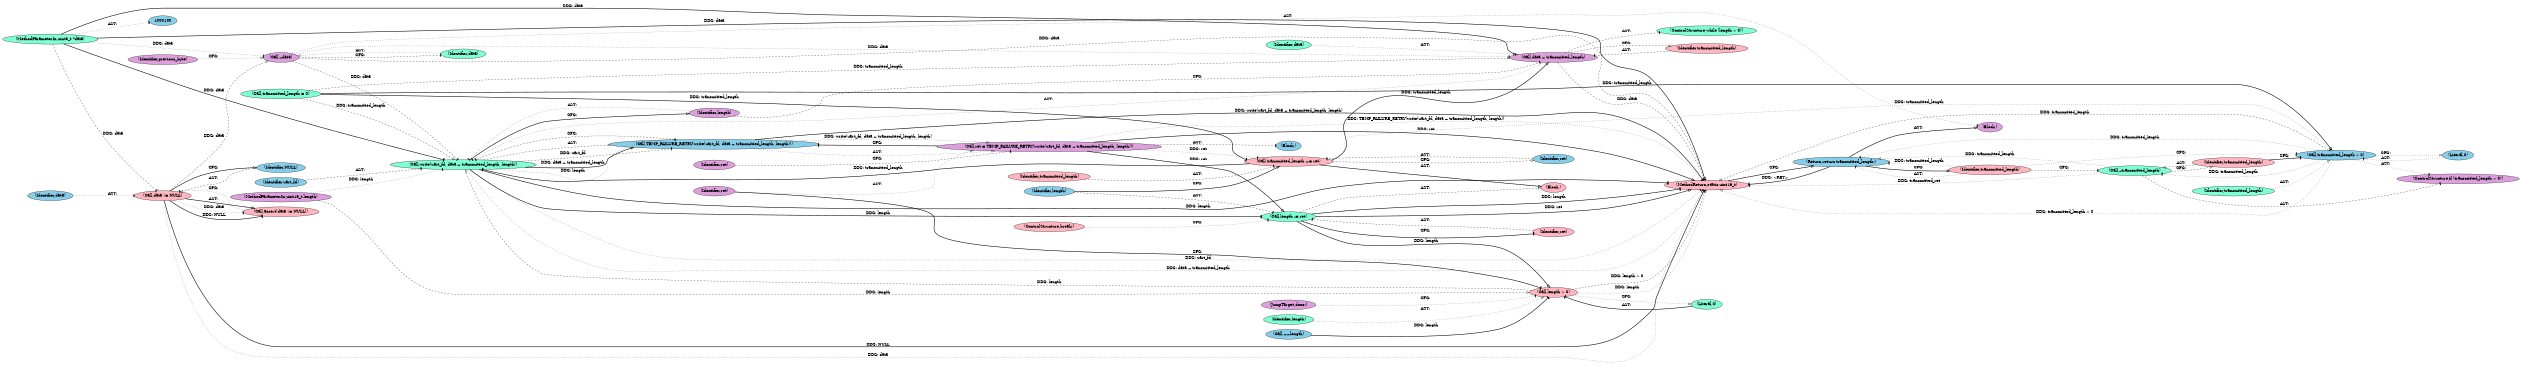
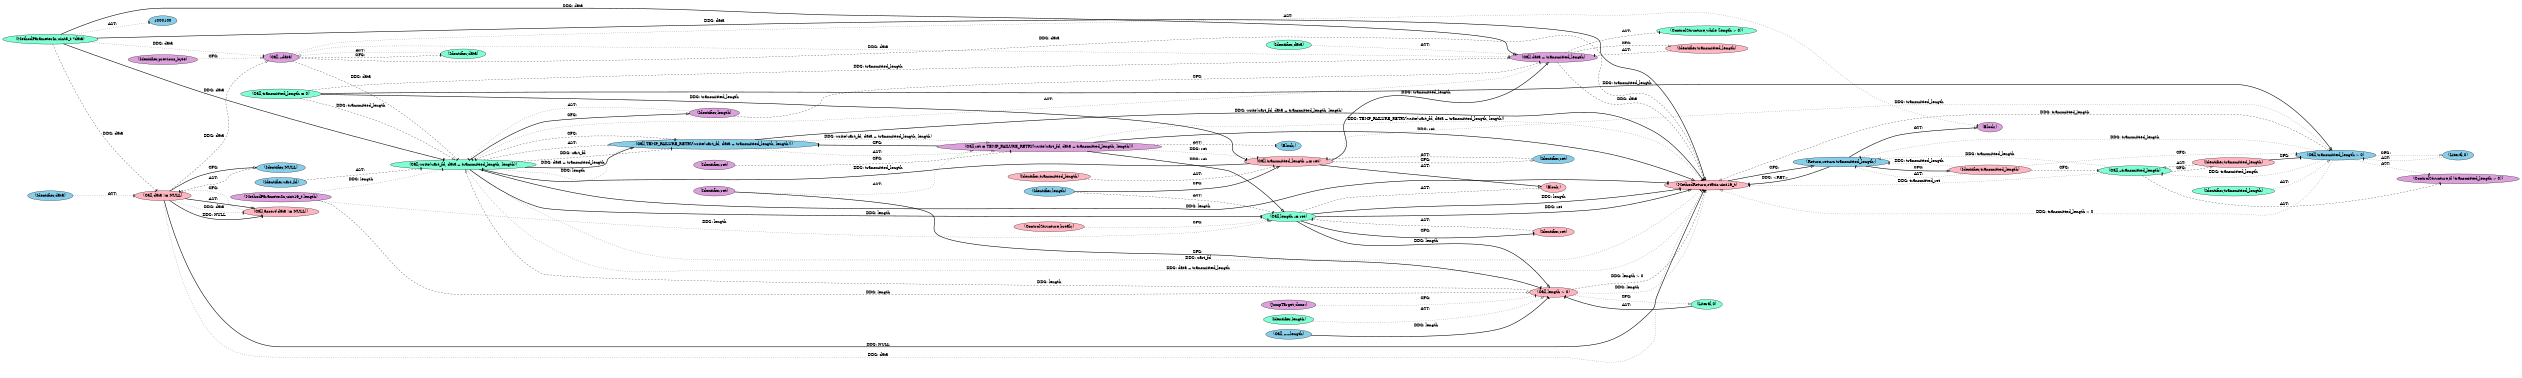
edge "(MethodParameterIn,uint16_t length)" -> "(Call,length -= ret)": added, label "DDG: length"
